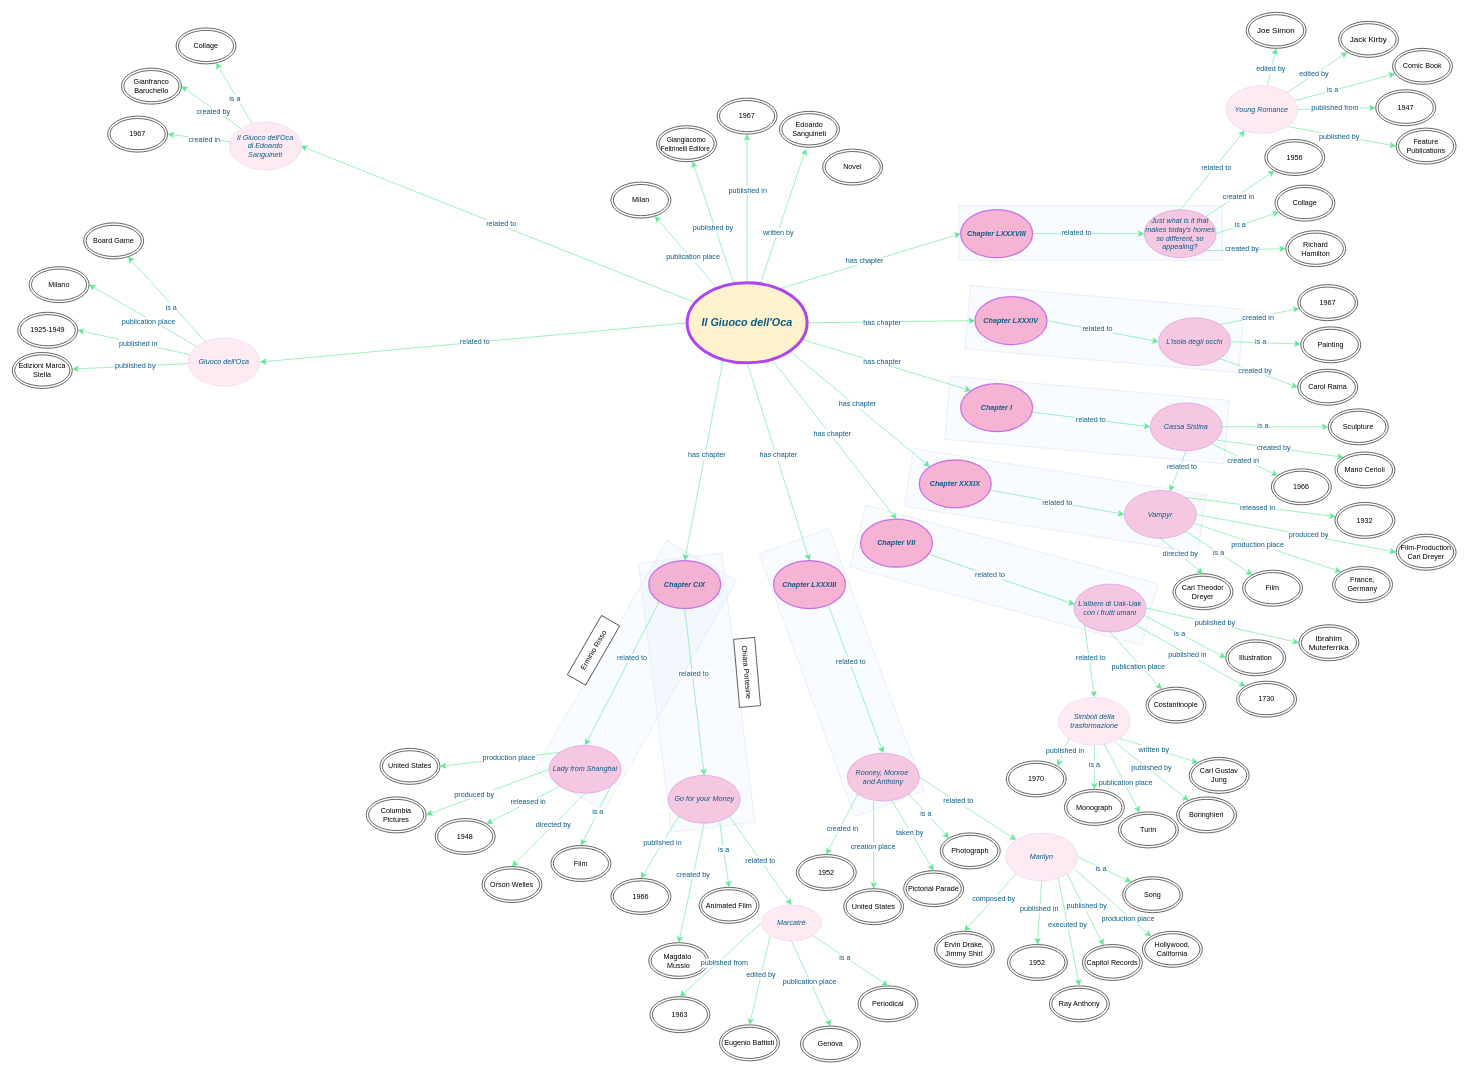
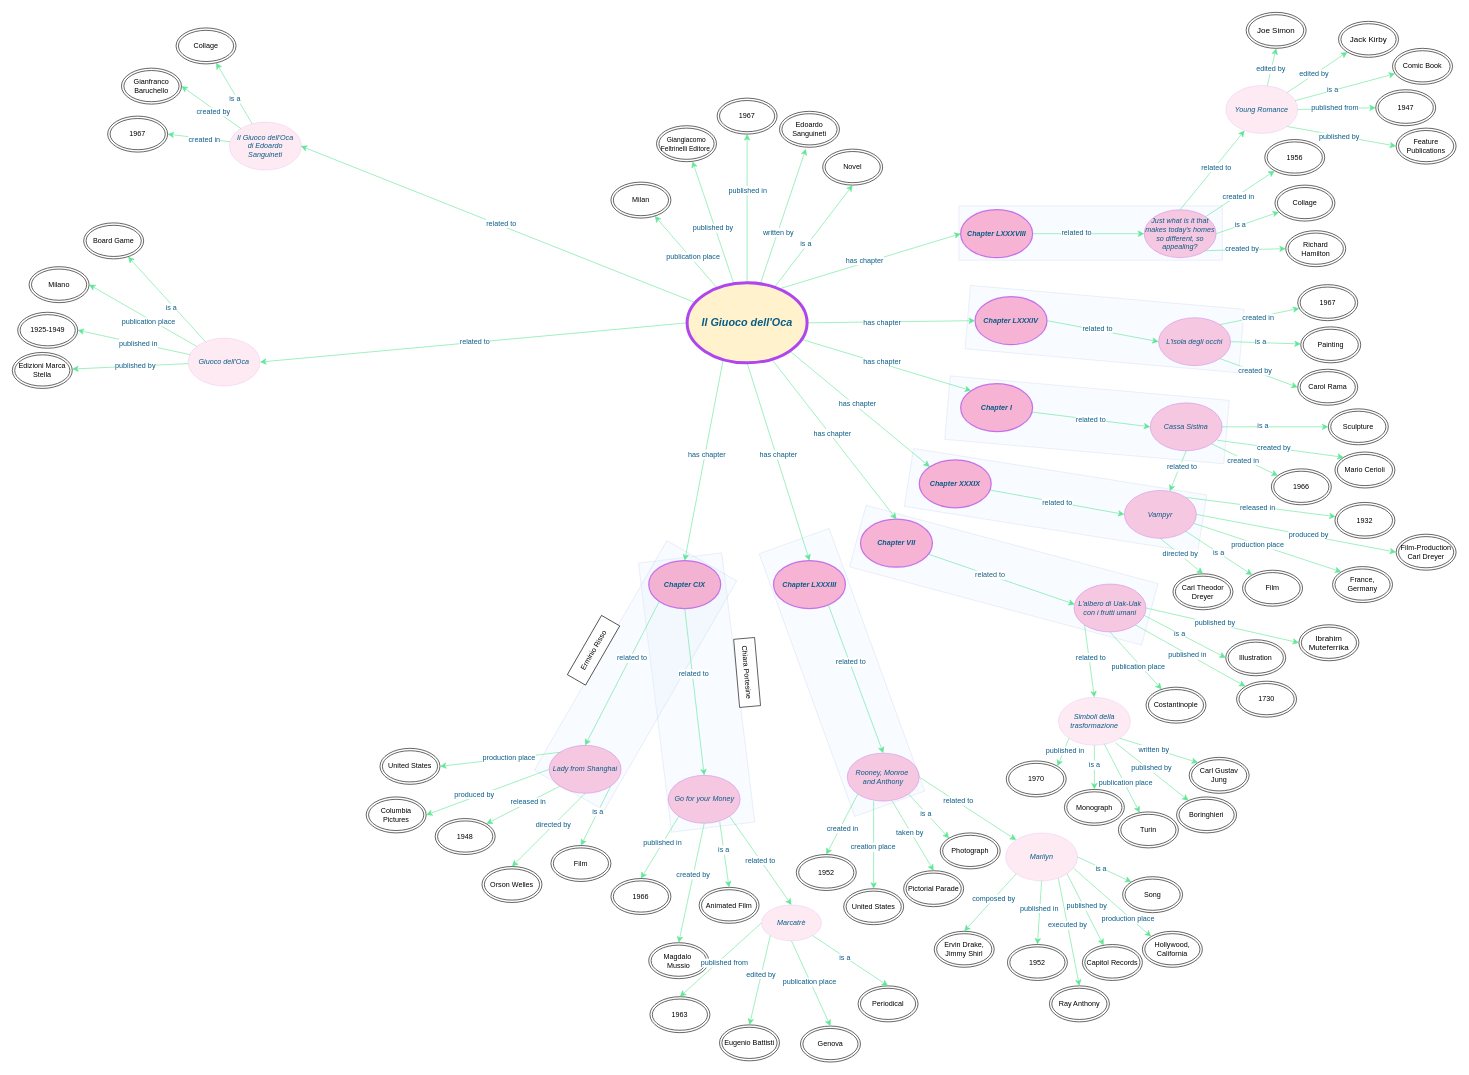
edge "Il Giuoco dell'Oca" -> "Novel": added, label "is a"
